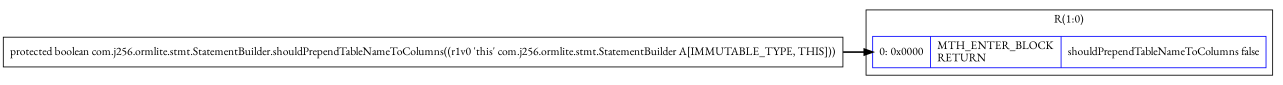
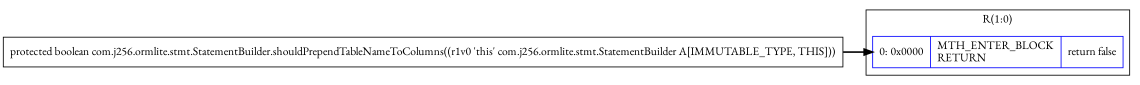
node "0: 0x0000": text "shouldPrependTableNameToColumns false" -> "return false"
